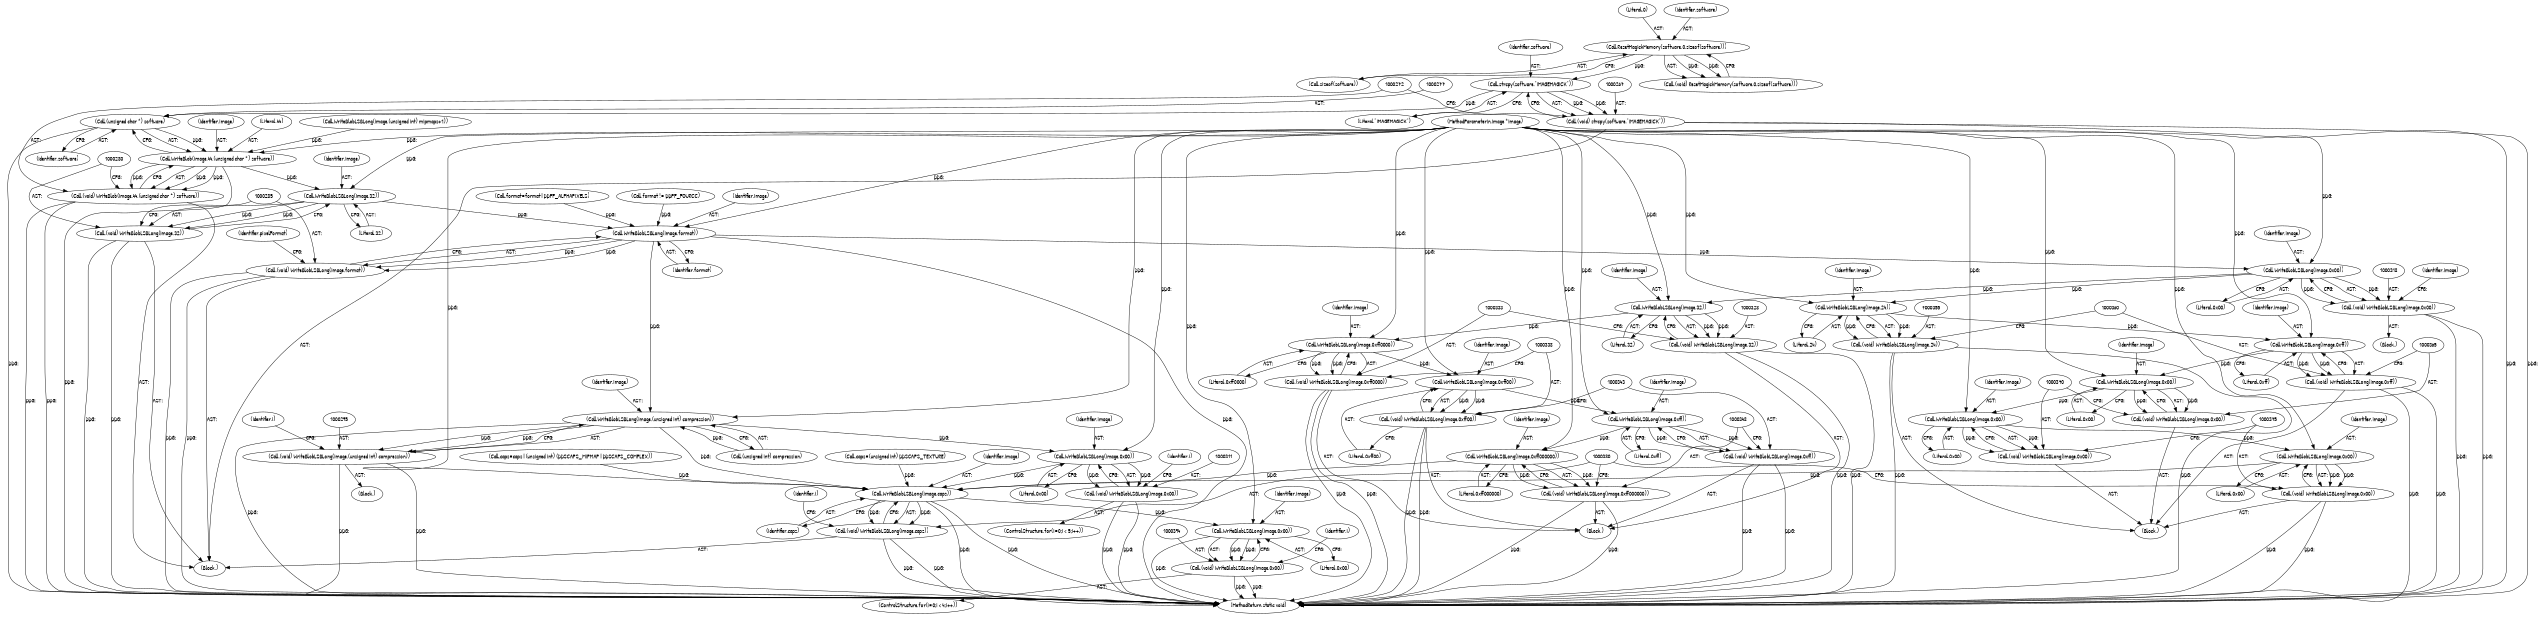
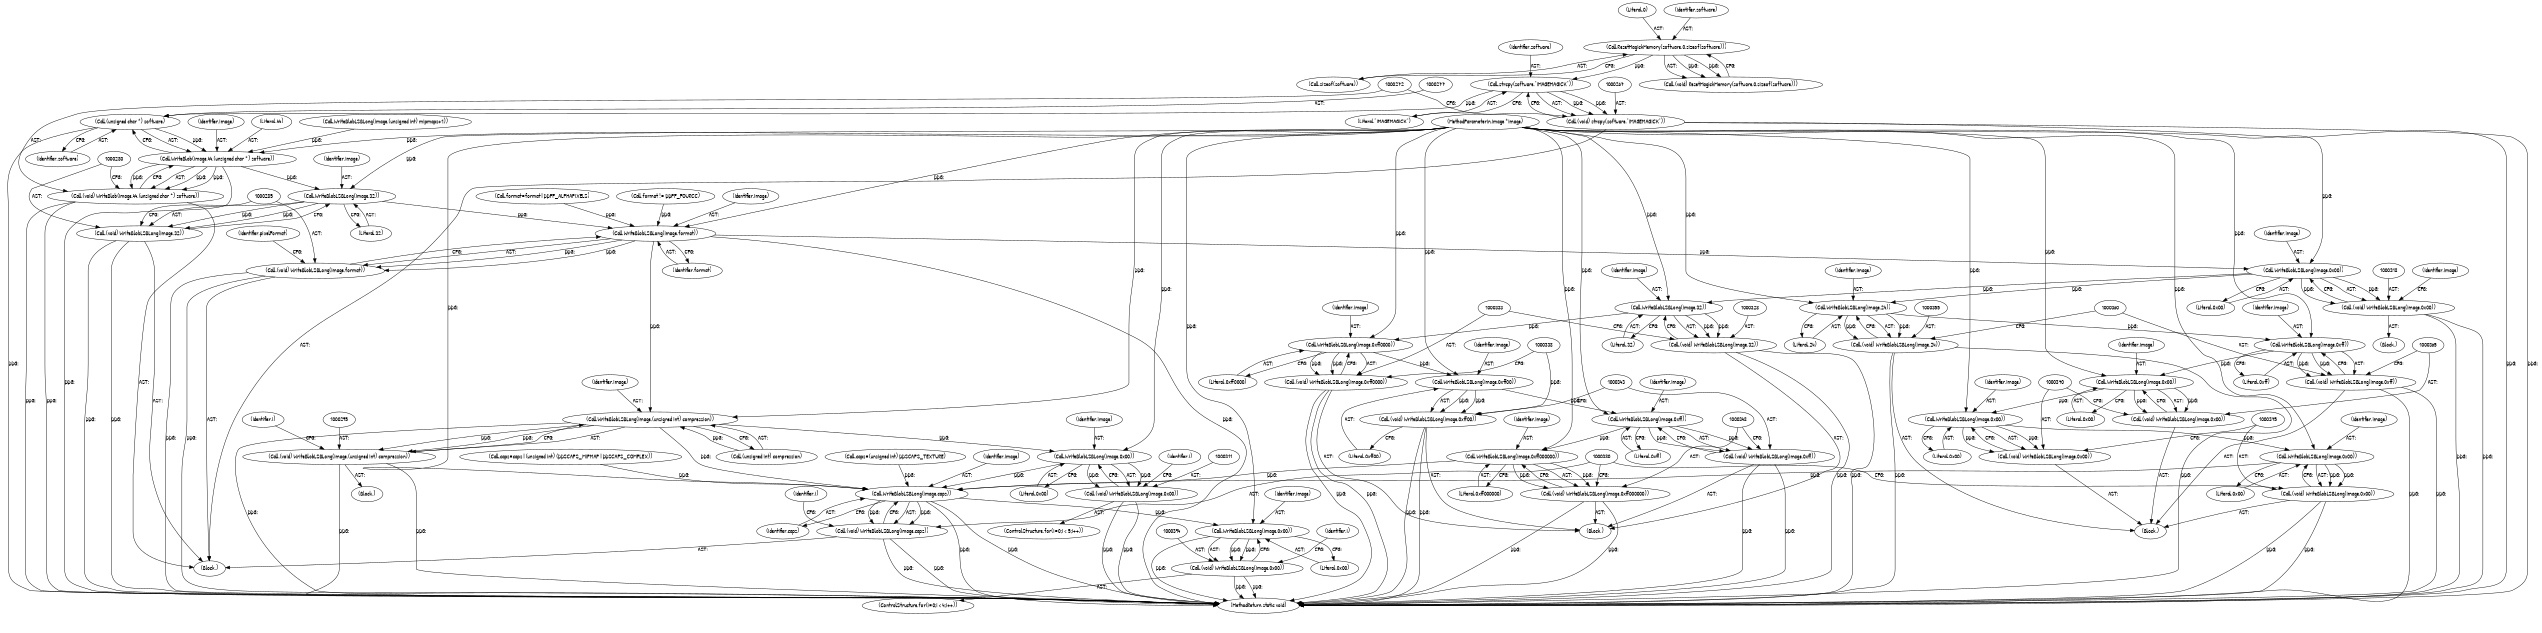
node "7000355": label "7000355" -> "1000355"
edge "1000338" -> "(Call,(void) WriteBlobLSBLong(image,0xff00))": label "AST: " -> "DDG: "
edge "(Call,(void) WriteBlobLSBLong(image,0xff00))" -> "(Call,WriteBlobLSBLong(image,0xff00))": removed, label "CFG:"
